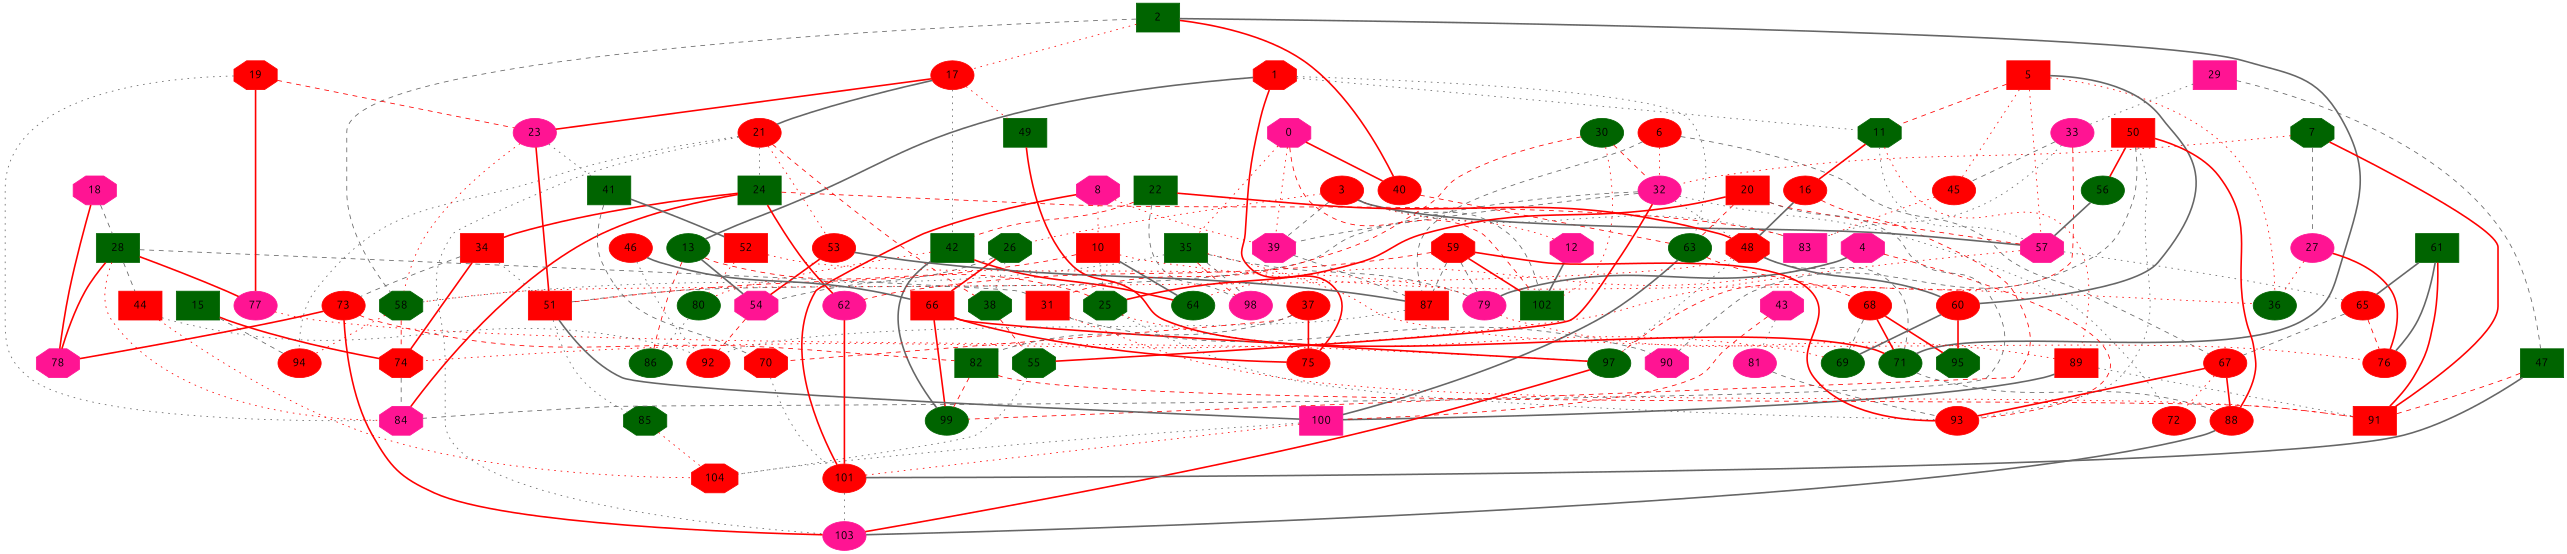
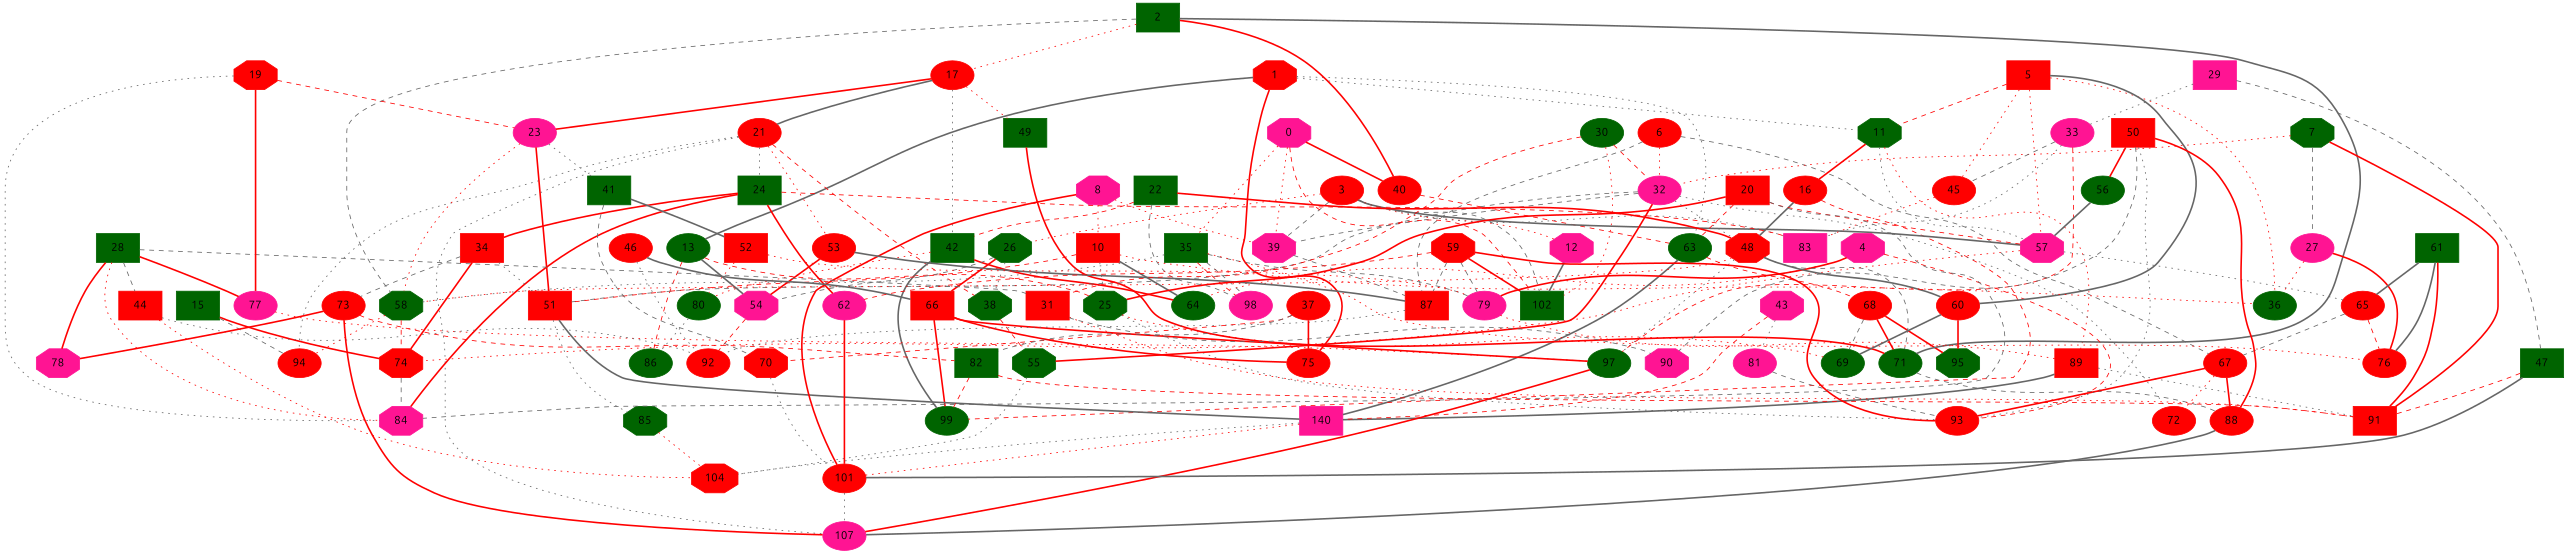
node "18": removed
edge "4" -- "79": color gray40 -> red
node "100": label "100" -> "140"
node "103": label "103" -> "107"
